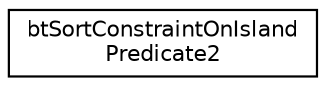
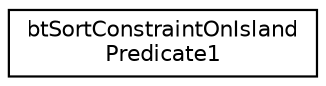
node "btSortConstraintOnIsland Predicate2": label "btSortConstraintOnIsland Predicate2" -> "btSortConstraintOnIsland Predicate1"
